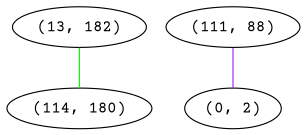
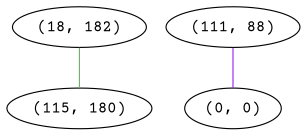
node "(13, 182)": label "(13, 182)" -> "(18, 182)"
node "(114, 180)": label "(114, 180)" -> "(115, 180)"
node "(0, 2)": label "(0, 2)" -> "(0, 0)"
